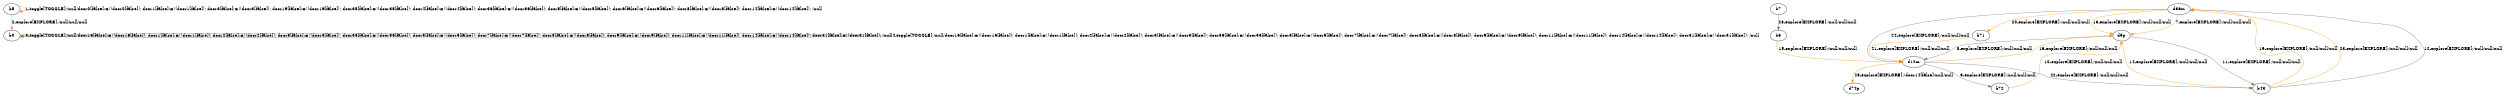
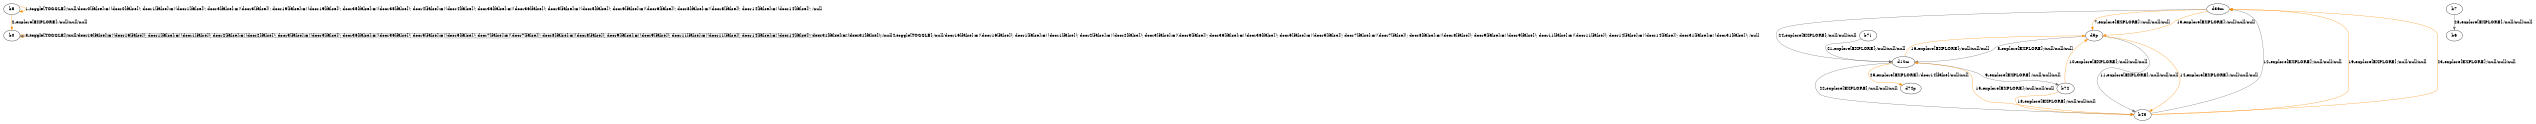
edge "d36m" -> "b71": removed, label "20-explore[EXPLORE];/null/null/null"
edge "b71" -> "d12m": color darkorange -> gray40
edge "b6" -> "d12m": now "b43" -> "d12m"
edge "b72" -> "b43": added, label "18-explore[EXPLORE];/null/null/null"
